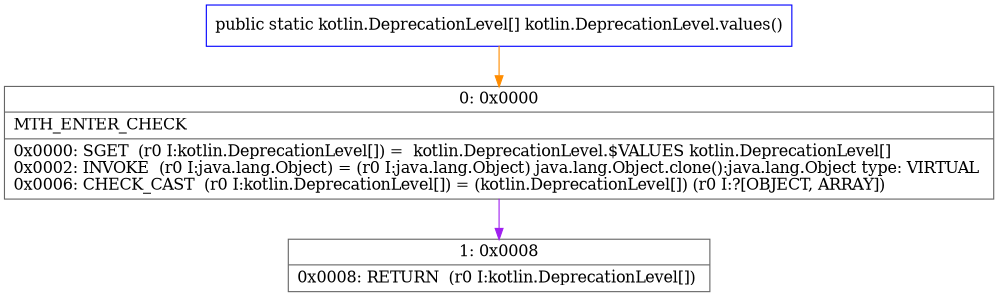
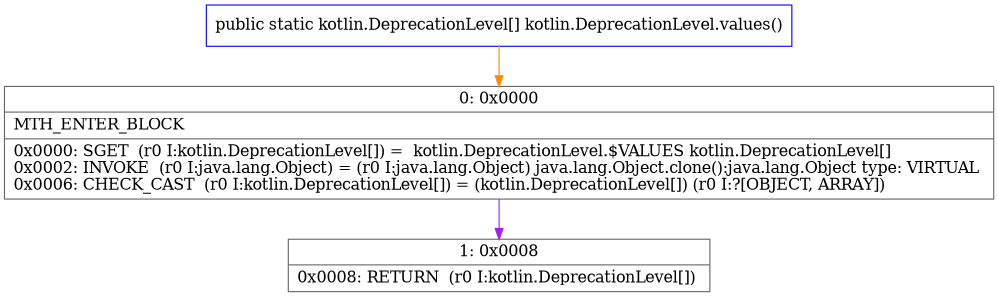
node "0: 0x0000": text "MTH_ENTER_CHECK" -> "MTH_ENTER_BLOCK"
